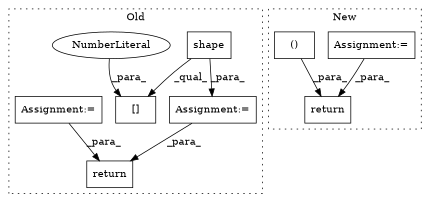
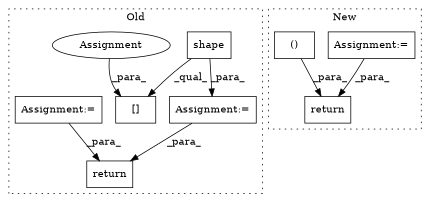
node "NumberLiteral": label "NumberLiteral" -> "Assignment"
